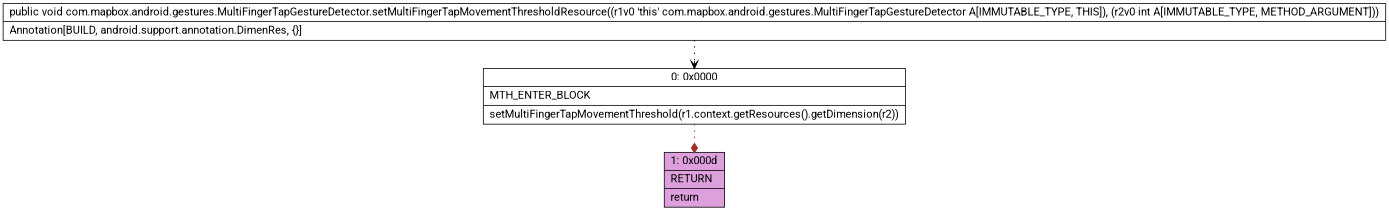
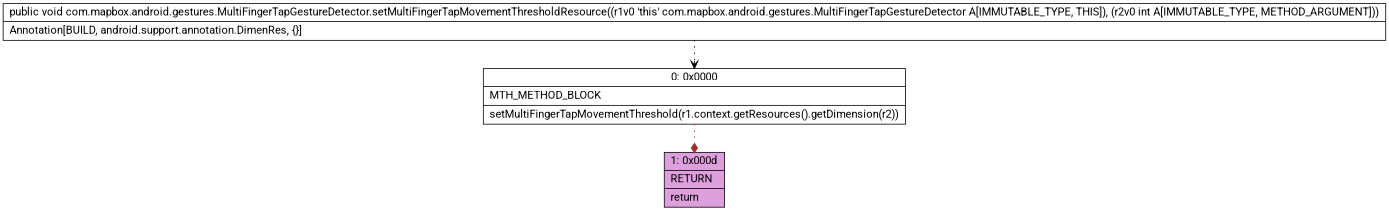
node "0: 0x0000": text "MTH_ENTER_BLOCK" -> "MTH_METHOD_BLOCK"
